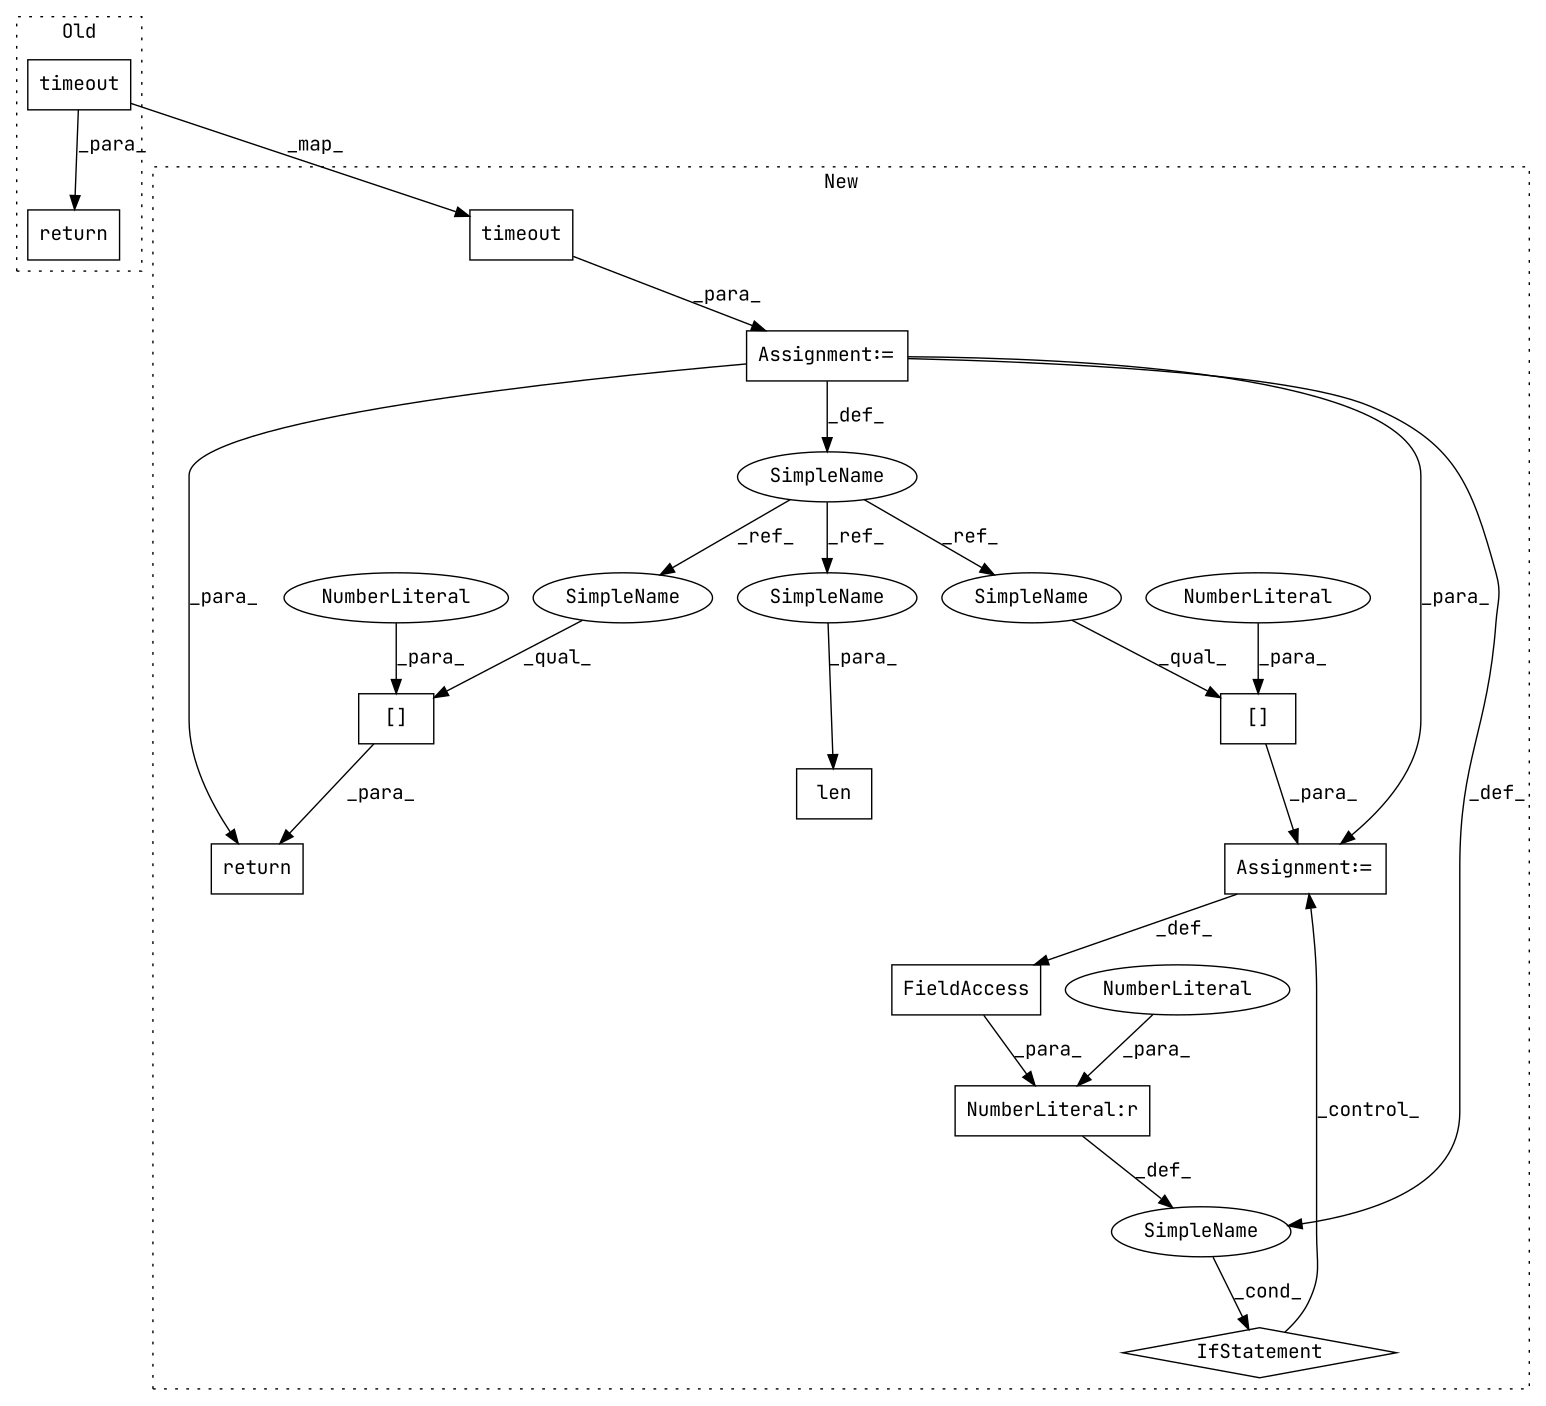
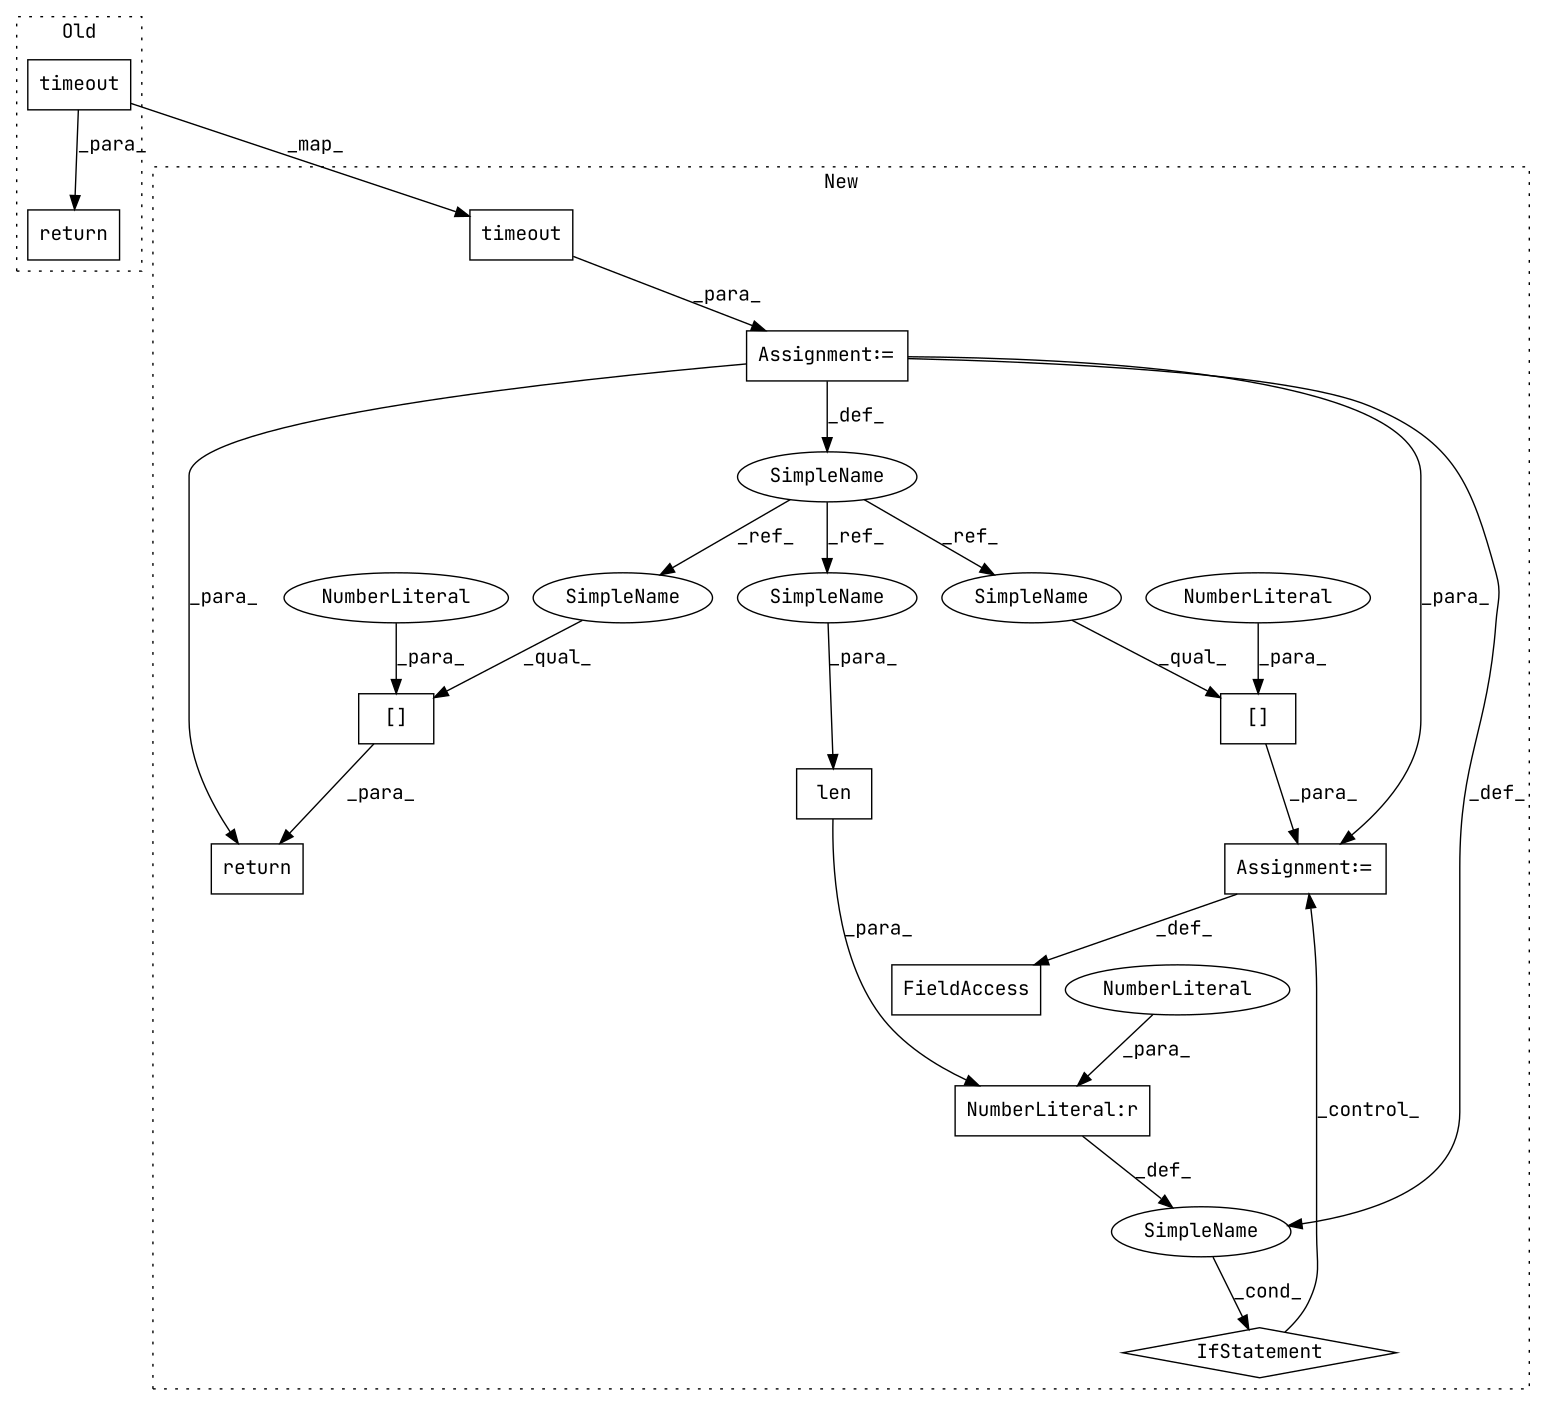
edge "FieldAccess" -> "NumberLiteral:r": now "len" -> "NumberLiteral:r"
